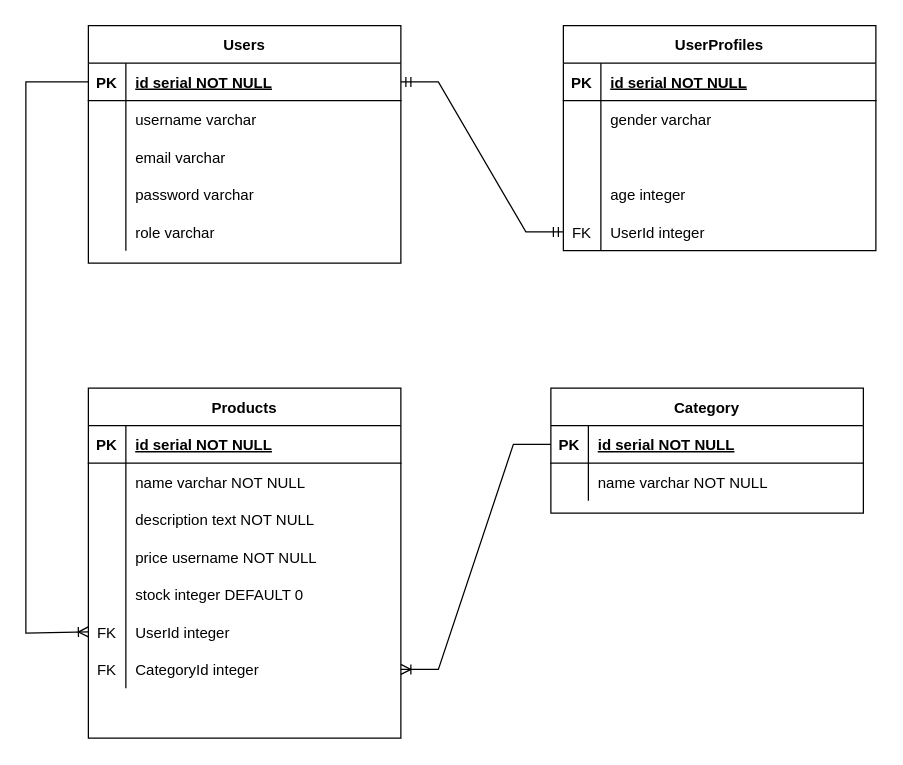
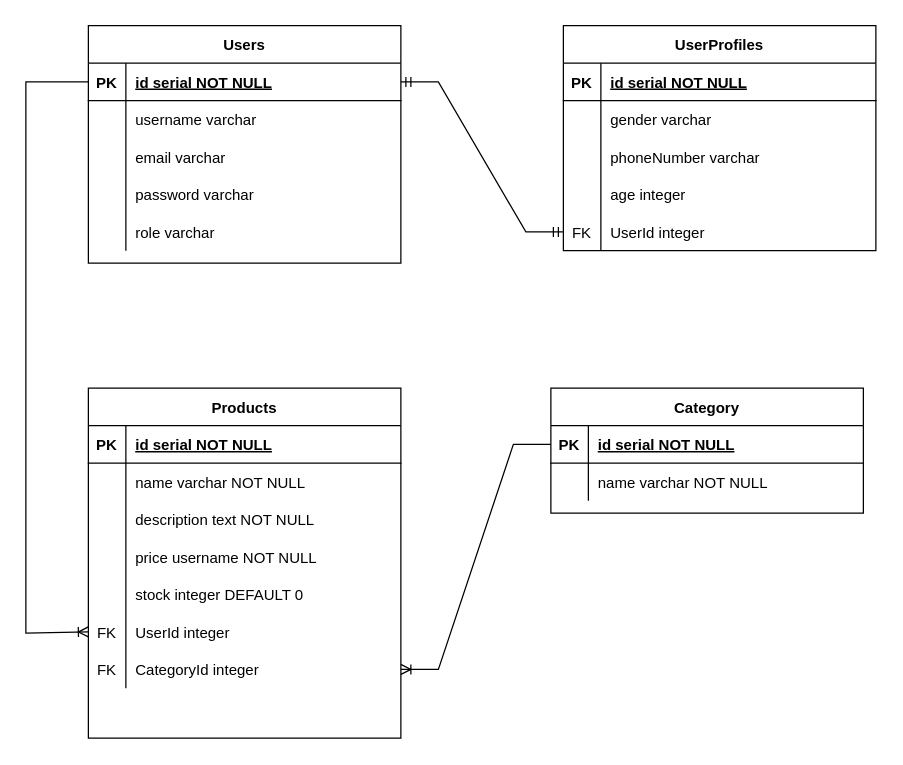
node "phoneNumber varchar": added
